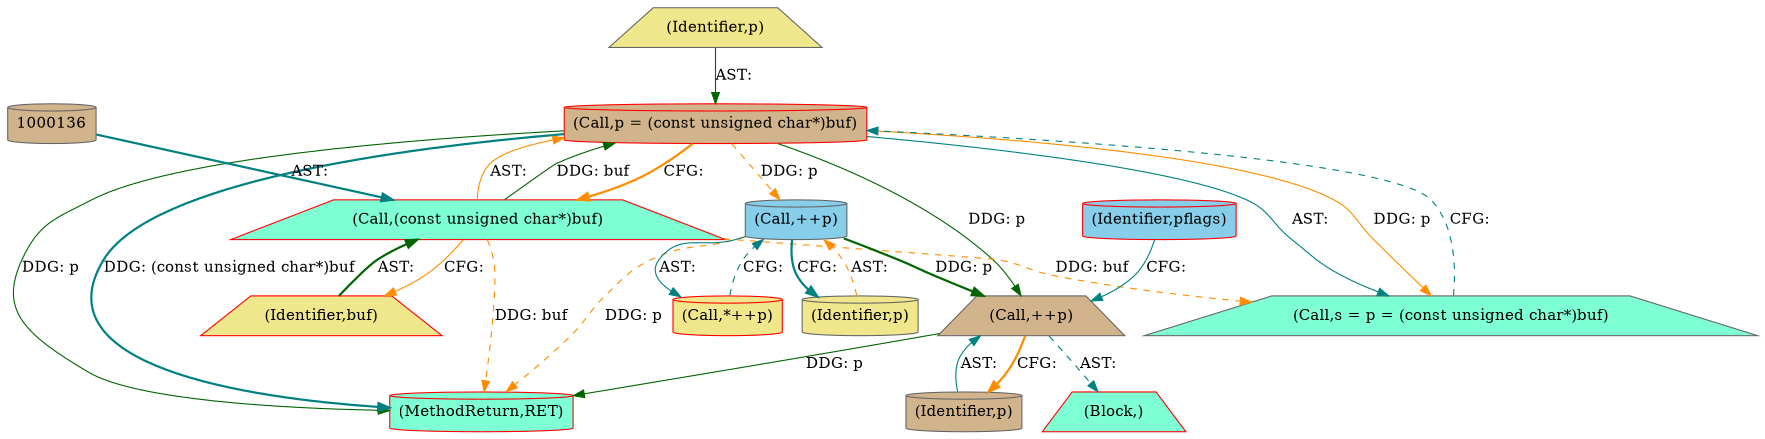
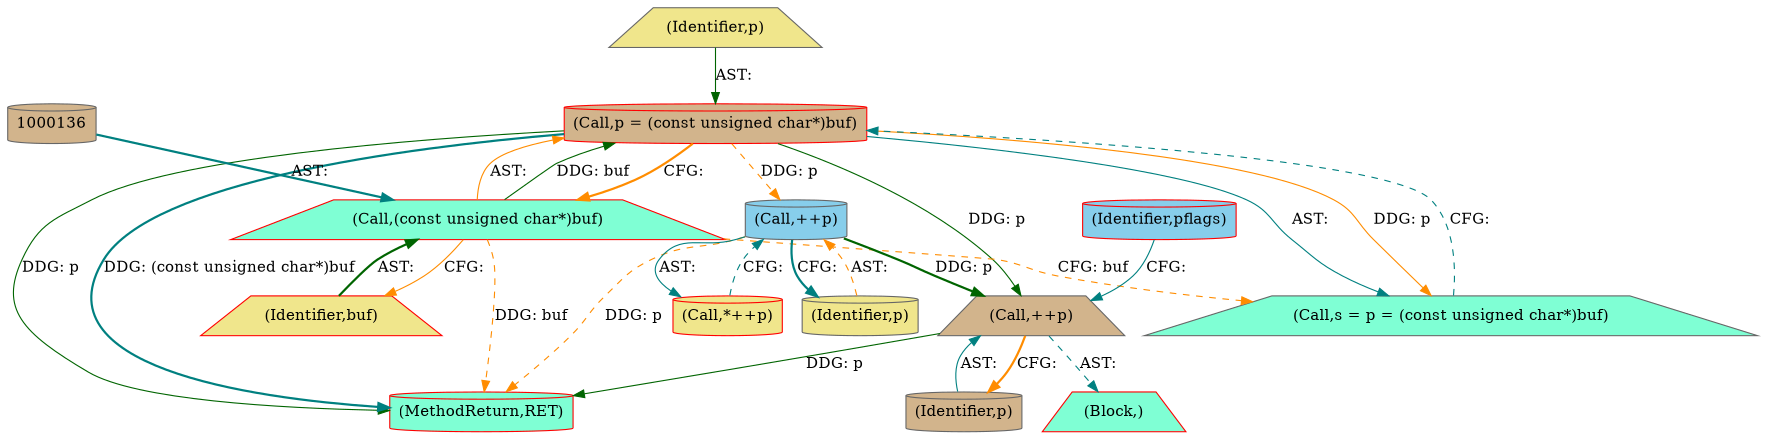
edge "(Call,(const unsigned char*)buf)" -> "(Call,s = p = (const unsigned char*)buf)": label "DDG: buf" -> "CFG: buf"
